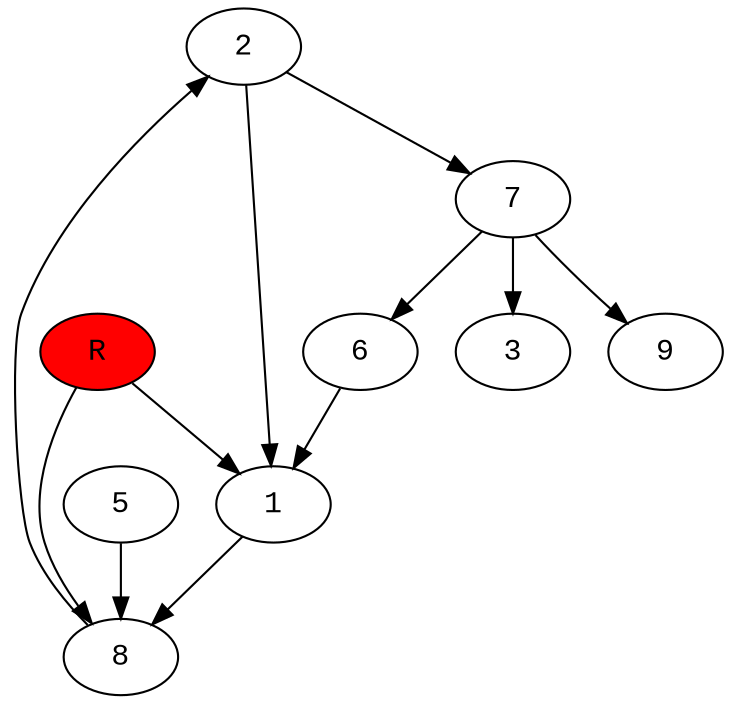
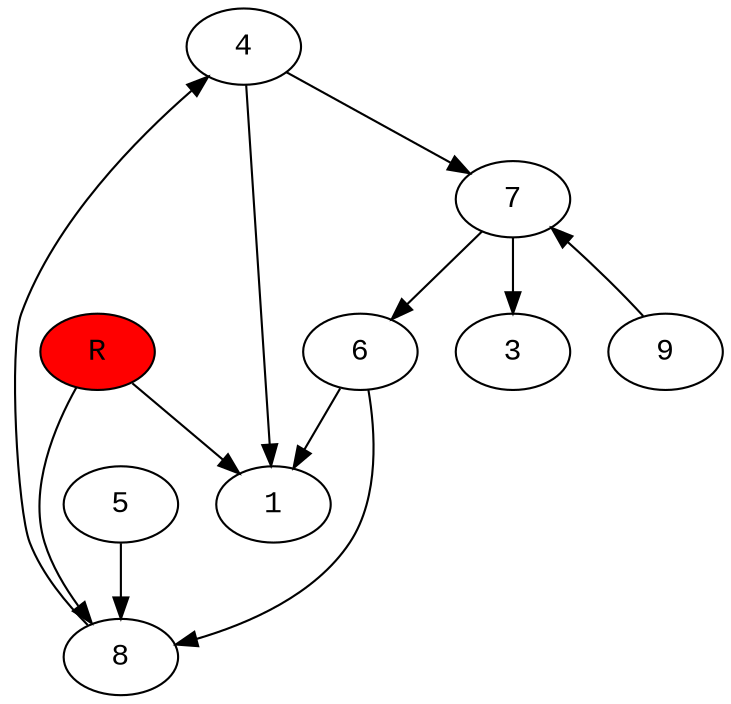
node "2": label "2" -> "4"
edge "7" -> "9": reversed
edge "1" -> "8": now "6" -> "8"
